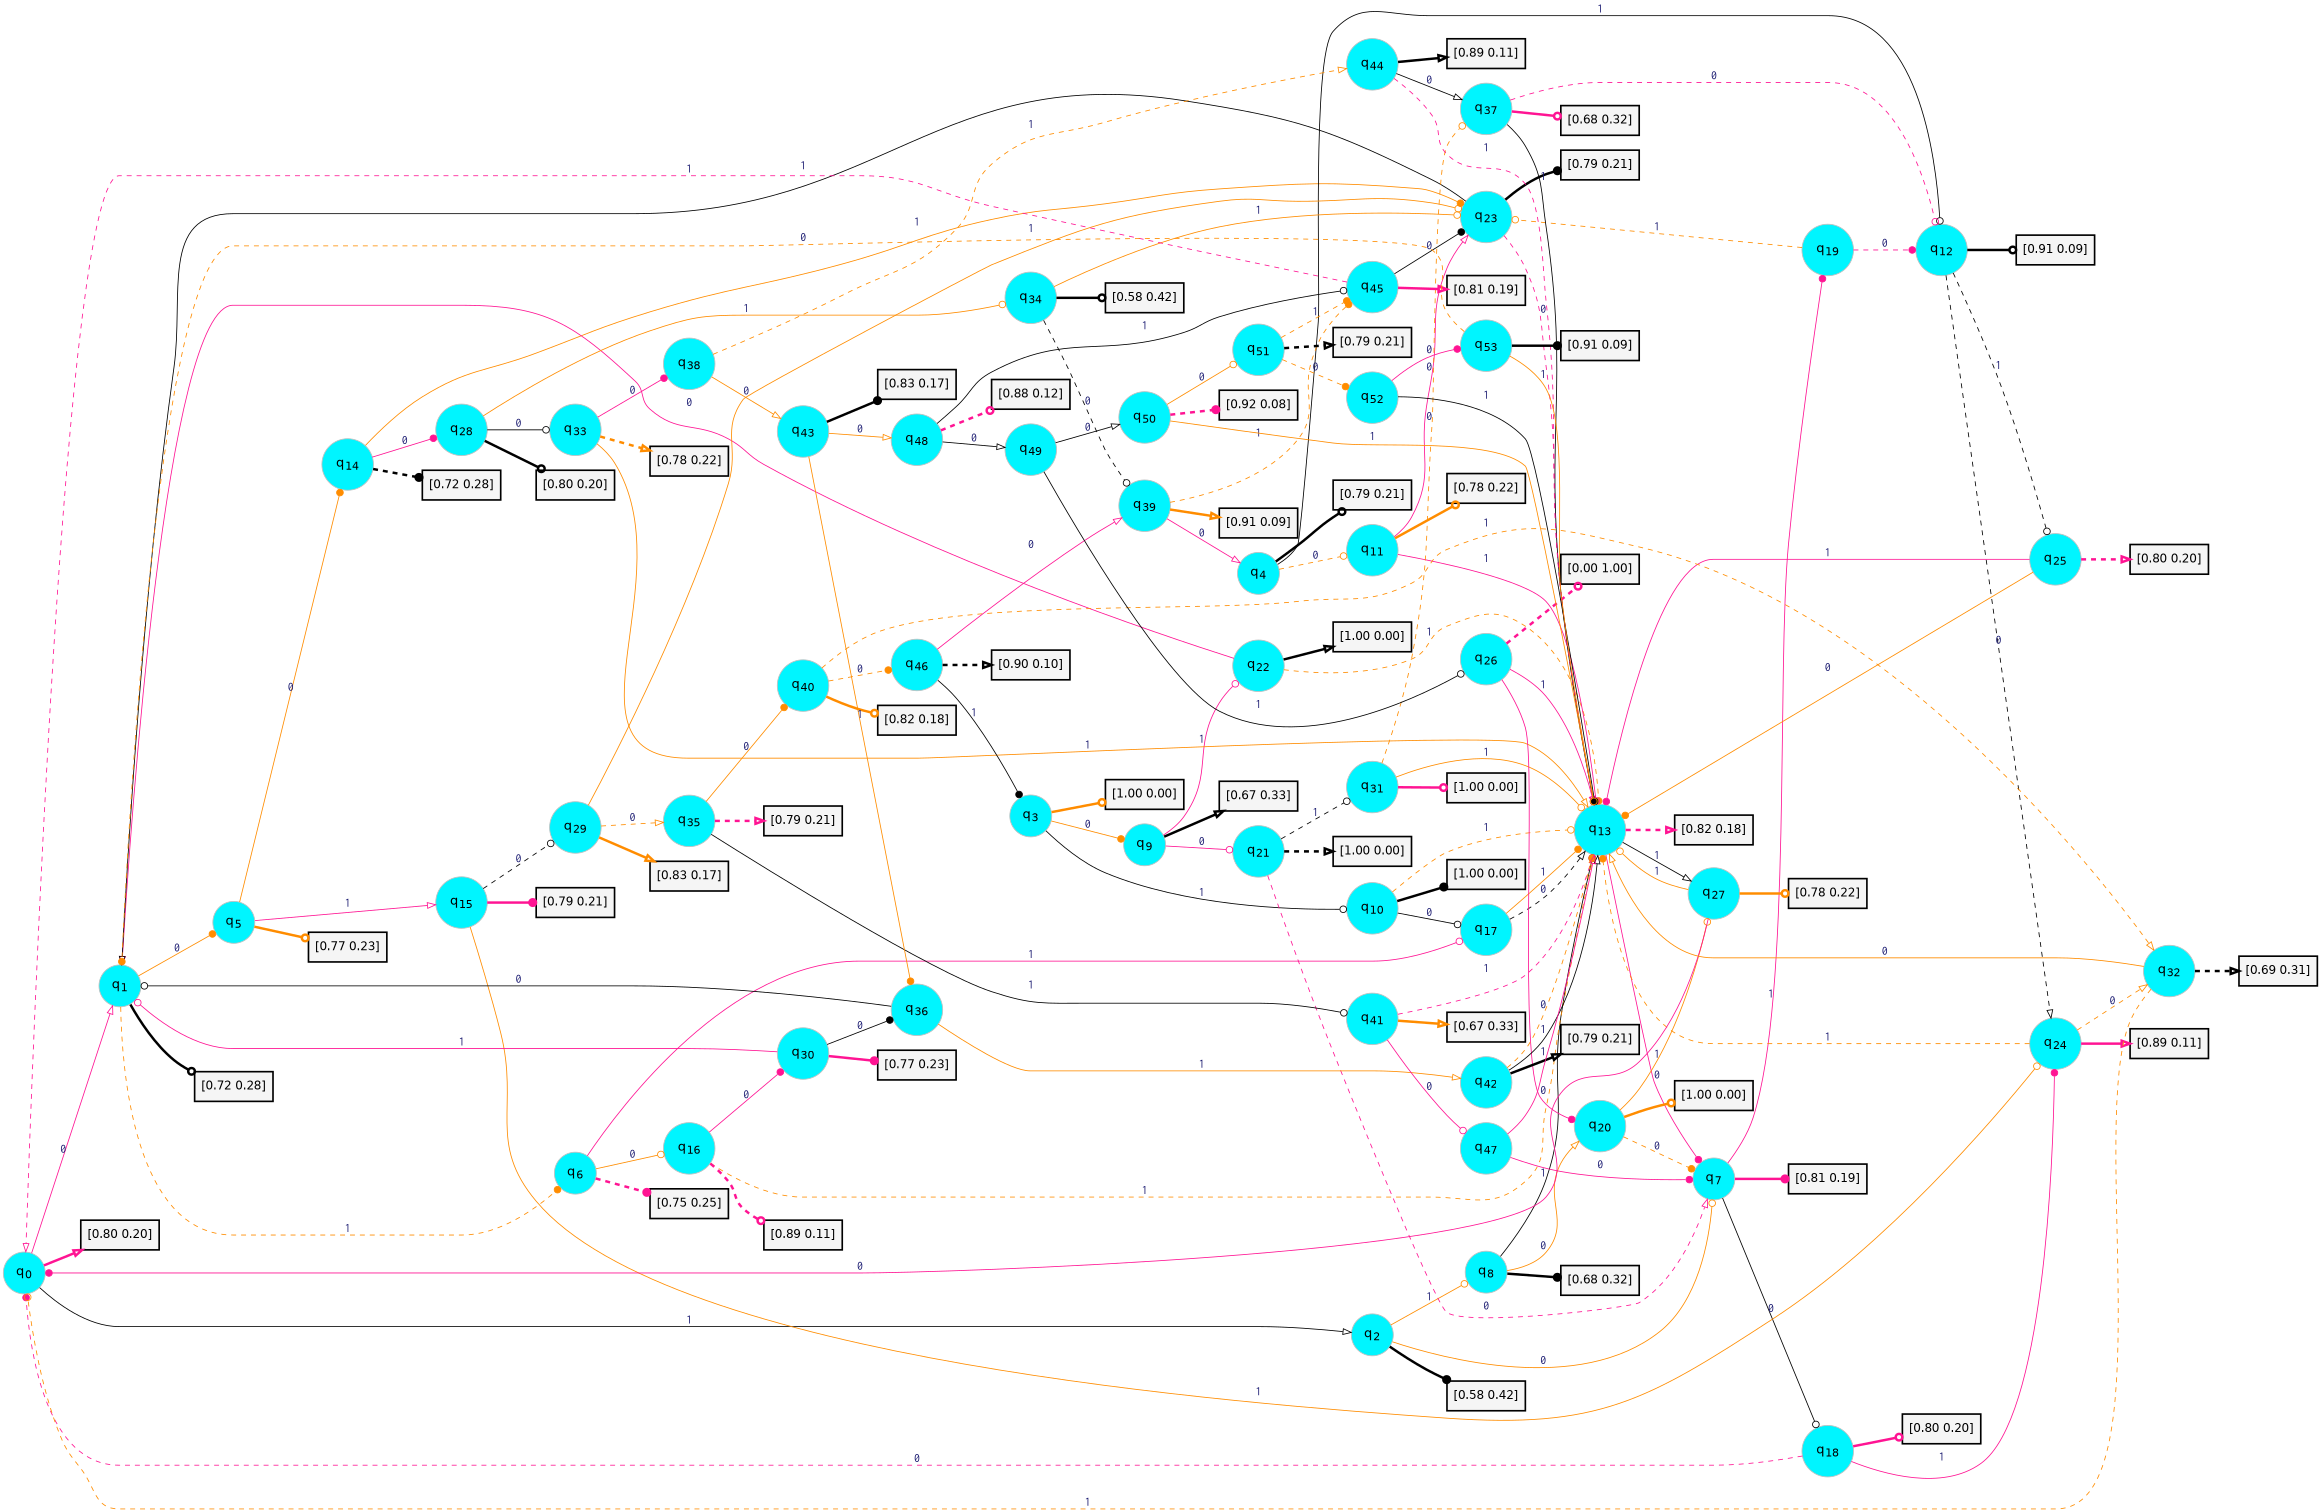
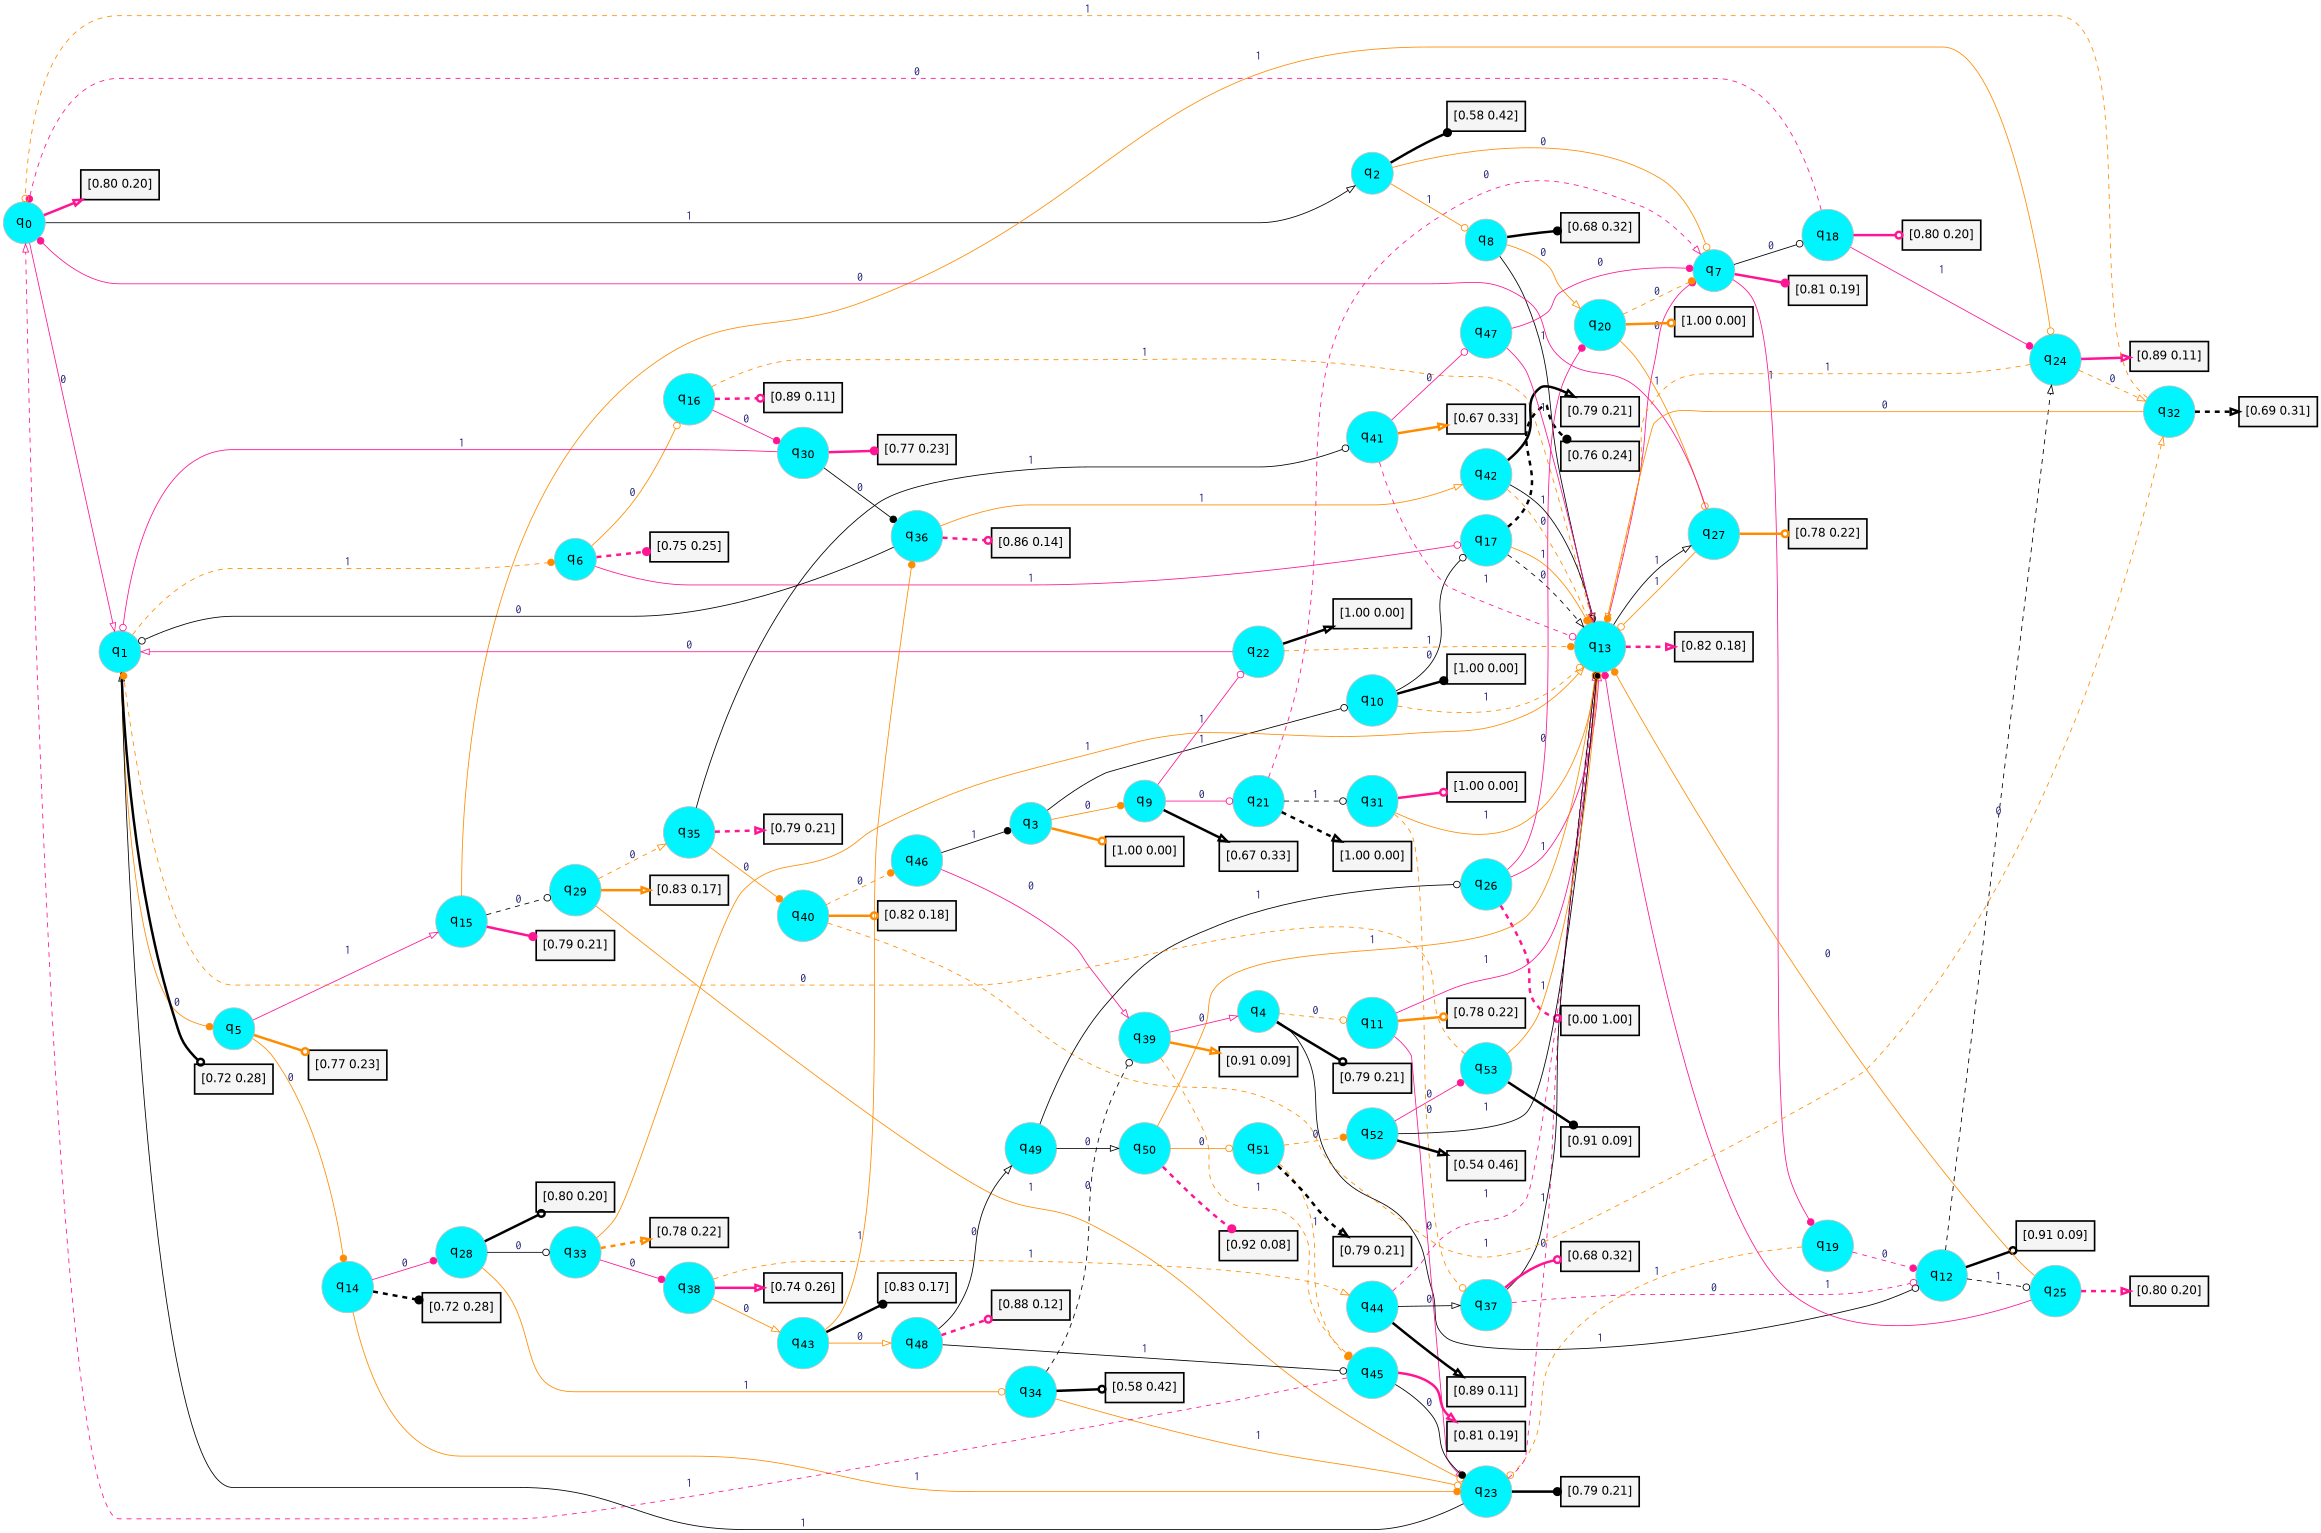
node "[0.76 0.24]": added
node "[0.86 0.14]": added
node "[0.90 0.10]": removed
node "[0.54 0.46]": added
node "[0.74 0.26]": added
